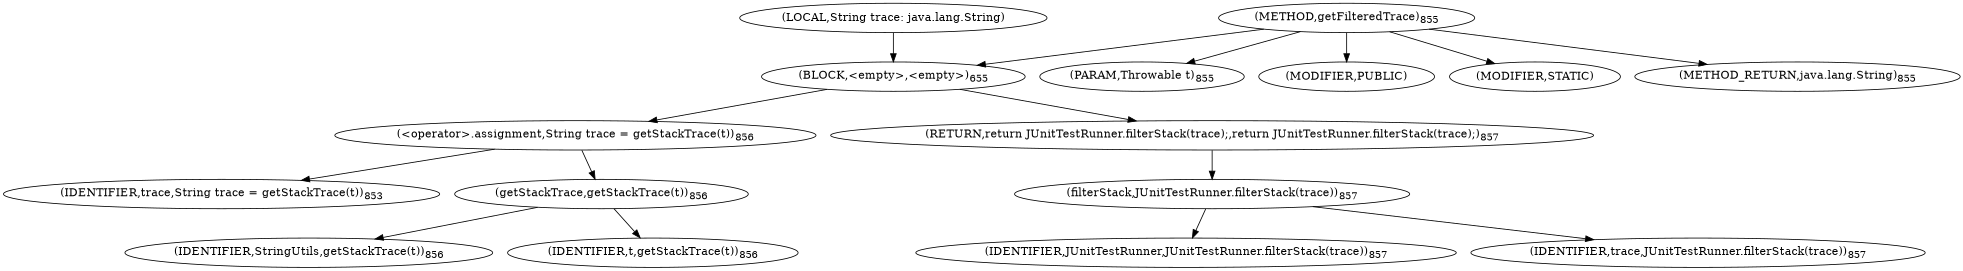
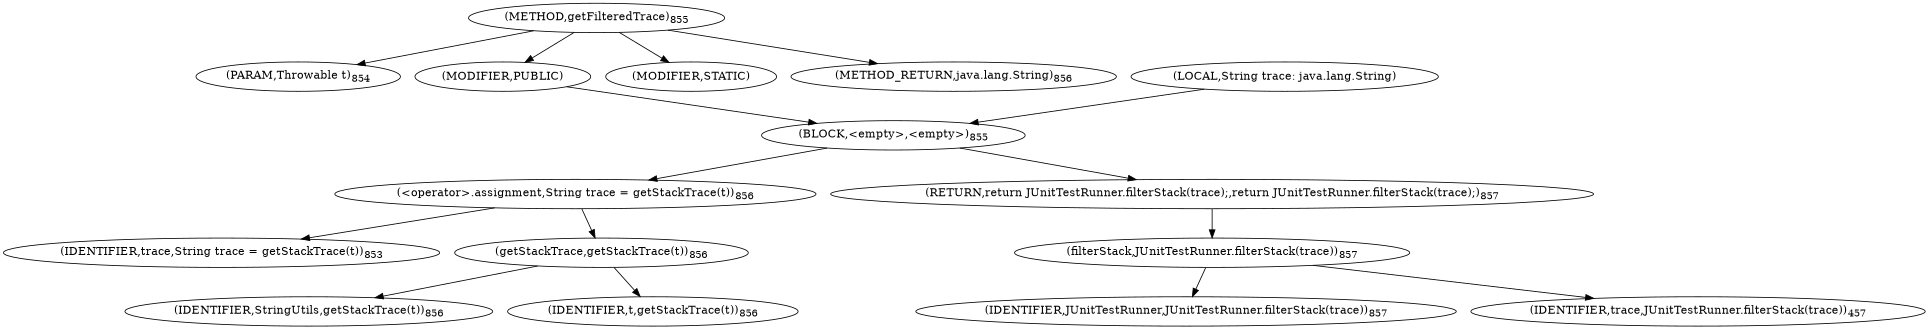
edge "(METHOD,getFilteredTrace)" -> "(BLOCK,<empty>,<empty>)": now "(MODIFIER,PUBLIC)" -> "(BLOCK,<empty>,<empty>)"
node "(BLOCK,<empty>,<empty>)": text "655" -> "855"
node "(PARAM,Throwable t)": text "855" -> "854"
node "(METHOD_RETURN,java.lang.String)": text "855" -> "856"
node "(IDENTIFIER,trace,JUnitTestRunner.filterStack(trace))": text "857" -> "457"
